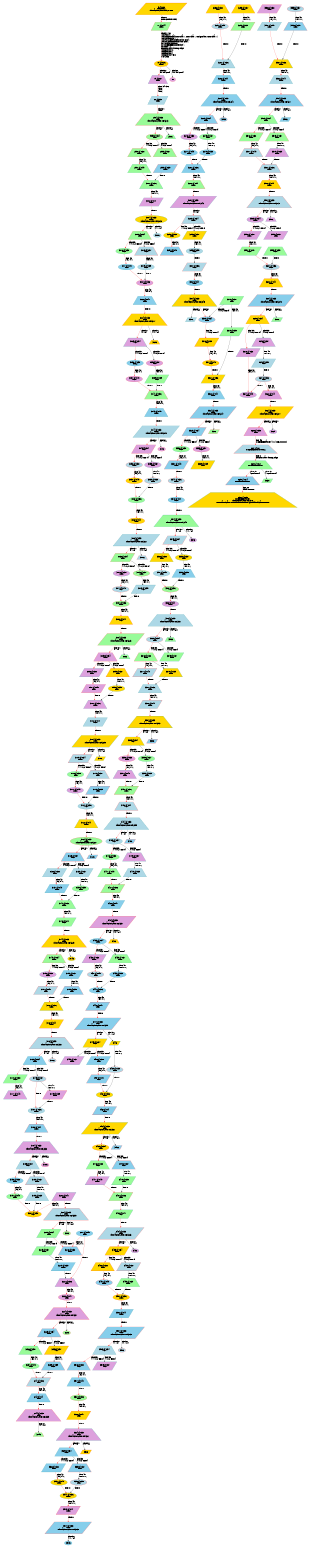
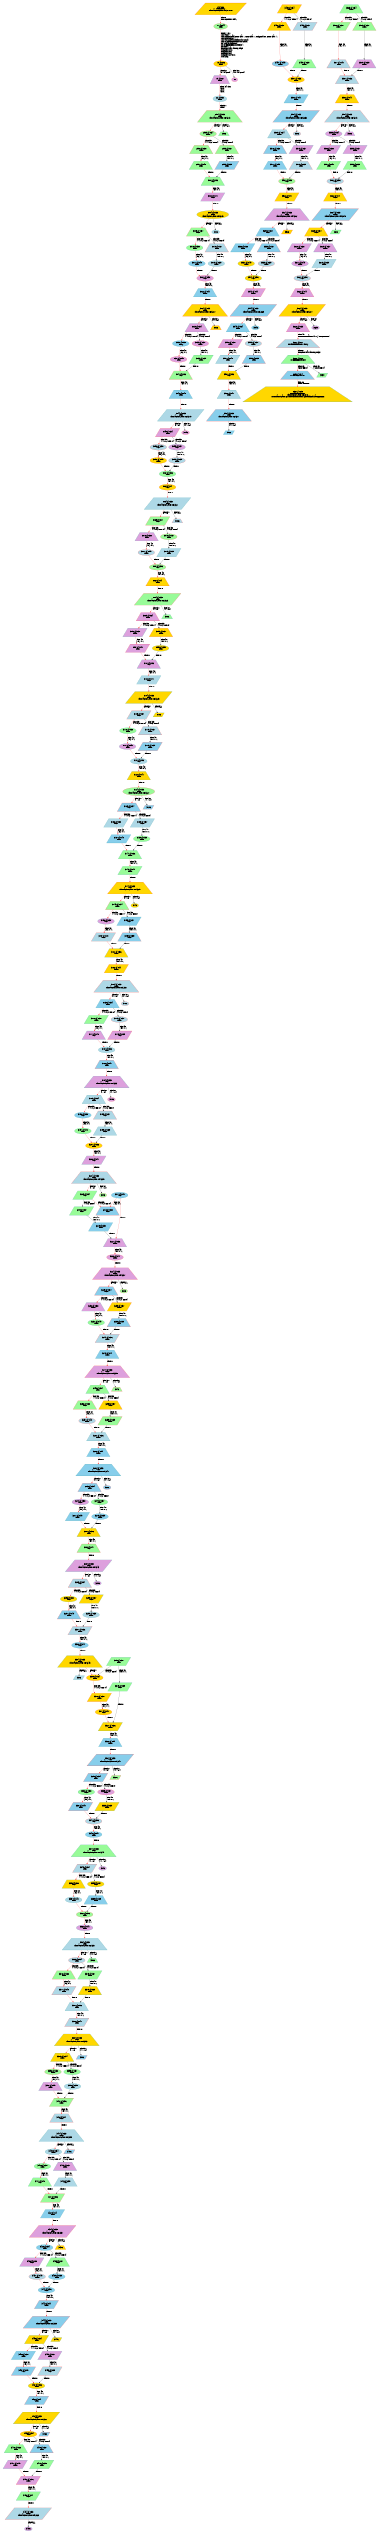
node "3256 @ N38 main": fillcolor gold -> palegreen
node "17 @ N44 main": shape parallelogram -> ellipse
node "22 @ N32 main": shape parallelogram -> ellipse
edge "3564 @ N33 main AbstractionState: ABS371" -> "3565 @ N34 main": removed, label "Line 37: [l < n]"
node "3277 @ N40 main": shape ellipse -> parallelogram
edge "2995 @ N37 main" -> "2999 @ N39 main": added, label "Line 40: i = i + 1;"
edge "3595 @ N37 main" -> "3599 @ N39 main": added, label "Line 40: i = i + 1;"
node "3519 @ N39 main": added
node "3281 @ N36 main": fillcolor skyblue -> gold
node "3305 @ N34 main": fillcolor skyblue -> gold
node "3545 @ N34 main": added
edge "3621 @ N36 main" -> "3617 @ N40 main": reversed
node "3076 @ N38 main": shape ellipse -> trapezium
edge "3376 @ N38 main" -> "3379 @ N39 main": now "3375 @ N37 main" -> "3379 @ N39 main"
node "3396 @ N38 main": fillcolor plum -> palegreen
edge "3446" -> "3459 @ N39 main": now "3455 @ N37 main" -> "3459 @ N39 main"
node "3459 @ N39 main": shape ellipse -> parallelogram
edge "3175 @ N37 main" -> "3181 @ N36 main": now "3177 @ N40 main" -> "3181 @ N36 main"
node "3481 @ N36 main": fillcolor palegreen -> plum
edge "3202 @ N41 main" -> "3201 @ N36 main": reversed
edge "3484 @ N33 main AbstractionState: ABS363" -> "3485 @ N34 main": removed, label "Line 37: [l < n]"
node "3236 @ N38 main": fillcolor palegreen -> plum
node "3245 @ N34 main": added
node "3286": added
edge "3297 @ N40 main" -> "3301 @ N36 main": added, label "Line 0:"
edge "3339 @ N39 main" -> "3341 @ N36 main": added, label "Line 0:"
